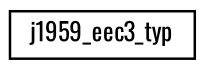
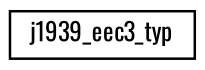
node "j1959_eec3_typ": label "j1959_eec3_typ" -> "j1939_eec3_typ"
